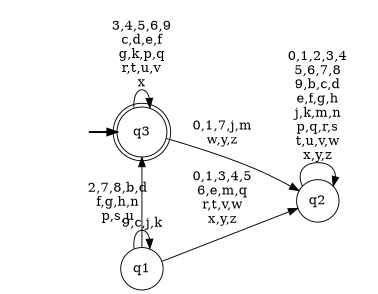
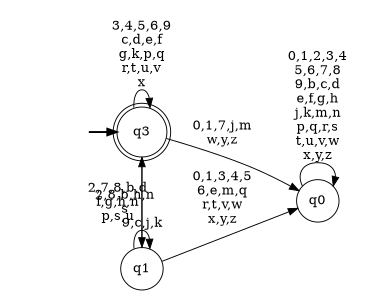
edge "q3" -> "q1": added, label "2,8,b,h,n s"
node "q2": label "q2" -> "q0"
